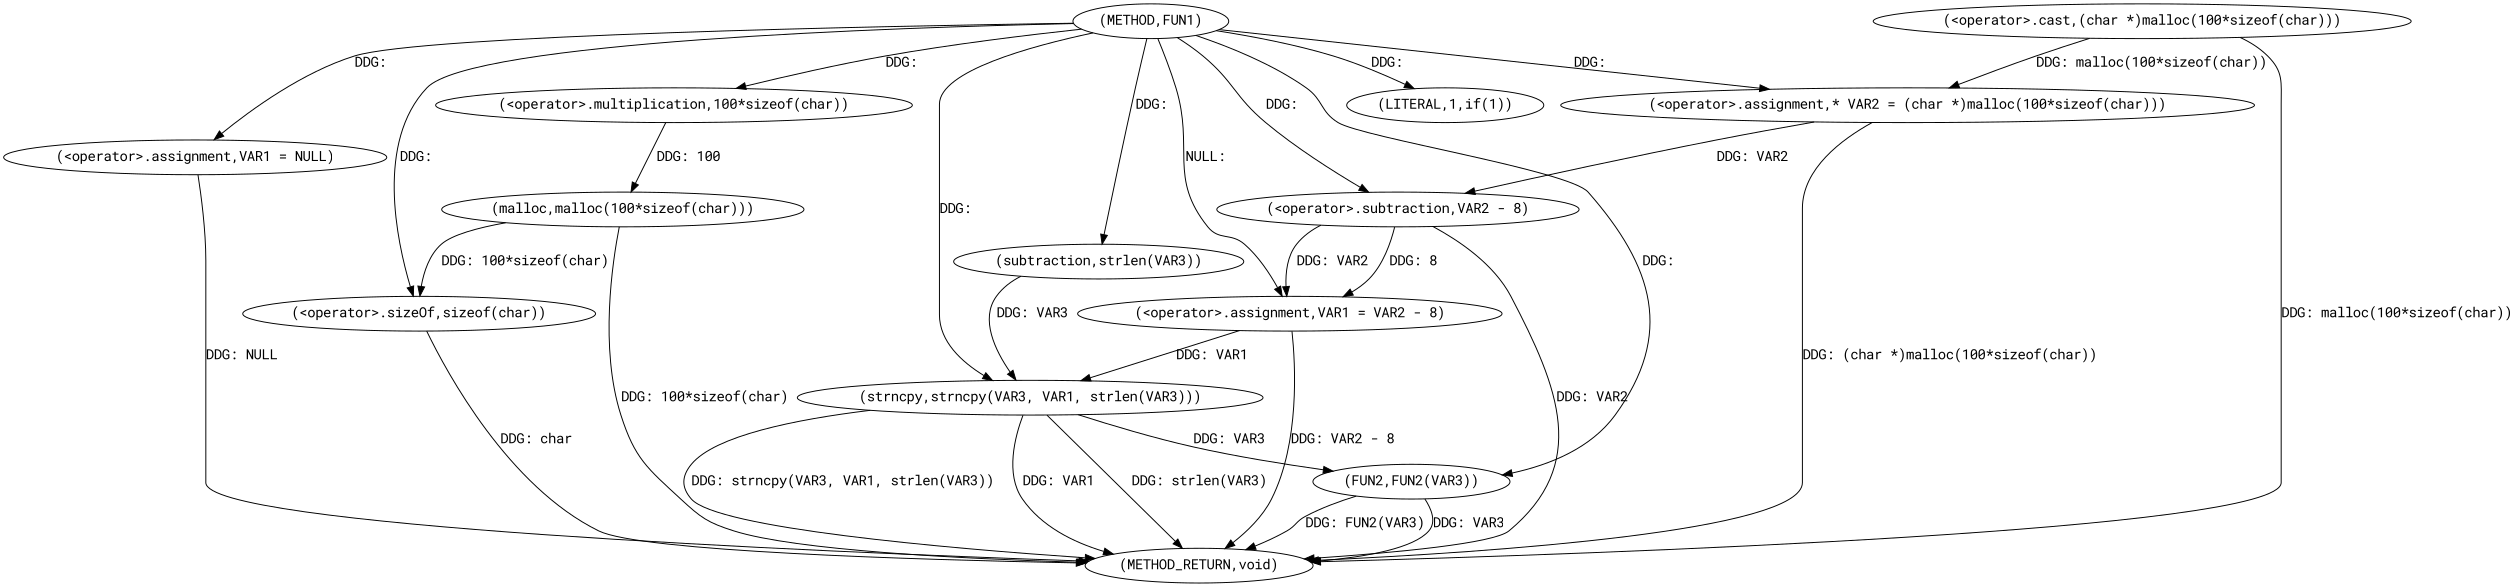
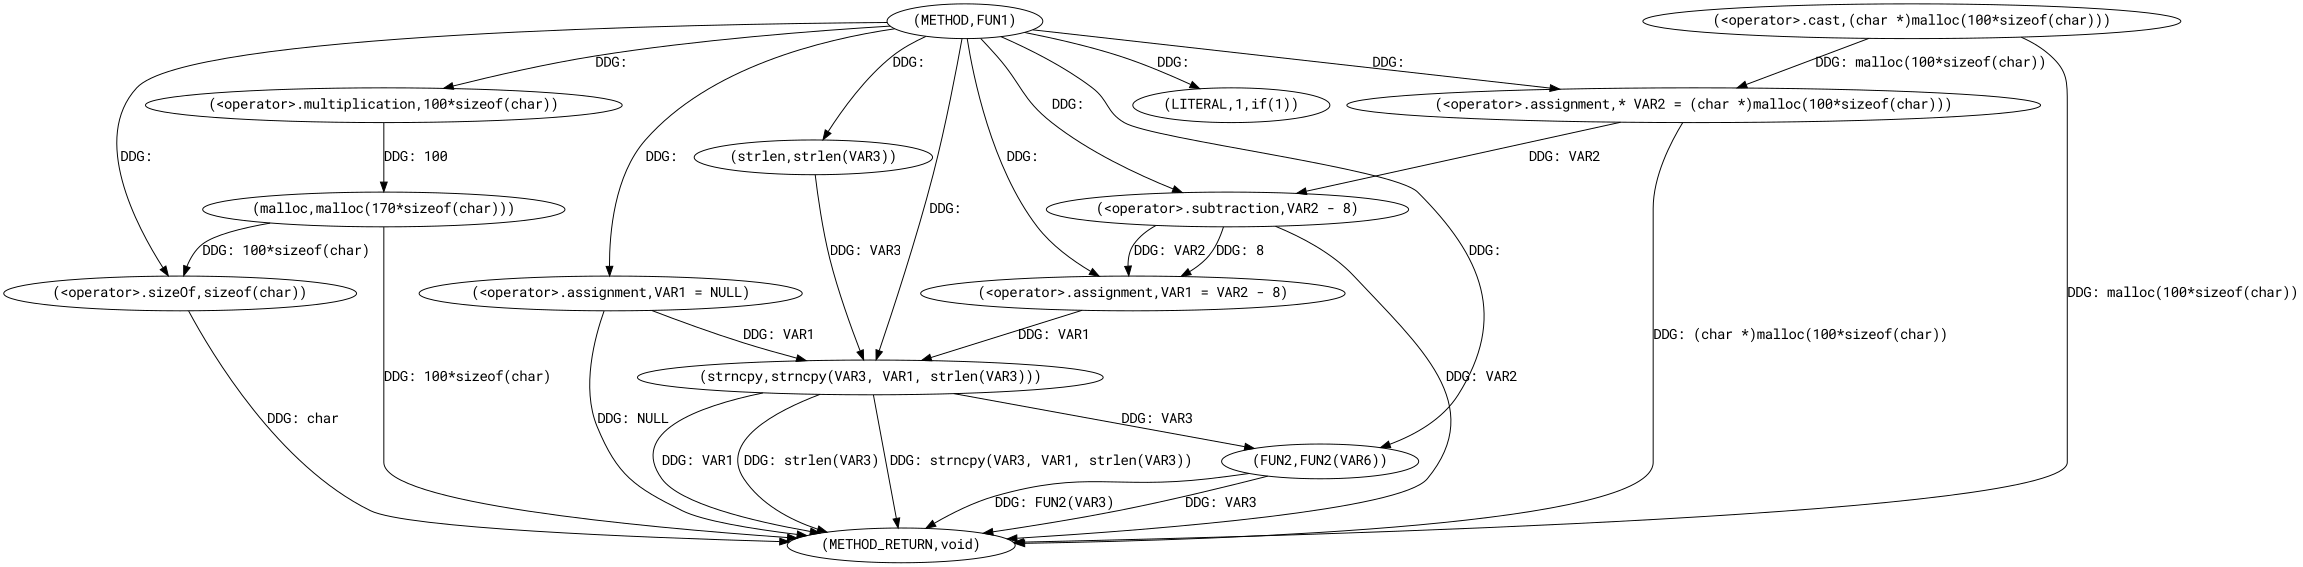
edge "(METHOD,FUN1)" -> "(<operator>.assignment,VAR1 = VAR2 - 8)": label "NULL: " -> "DDG: "
node "(malloc,malloc(100*sizeof(char)))": label "(malloc,malloc(100*sizeof(char)))" -> "(malloc,malloc(170*sizeof(char)))"
node "(subtraction,strlen(VAR3))": label "(subtraction,strlen(VAR3))" -> "(strlen,strlen(VAR3))"
edge "(<operator>.assignment,VAR1 = NULL)" -> "(strncpy,strncpy(VAR3, VAR1, strlen(VAR3)))": added, label "DDG: VAR1"
edge "(<operator>.assignment,VAR1 = VAR2 - 8)" -> "(METHOD_RETURN,void)": removed, label "DDG: VAR2 - 8"
node "(FUN2,FUN2(VAR3))": label "(FUN2,FUN2(VAR3))" -> "(FUN2,FUN2(VAR6))"
